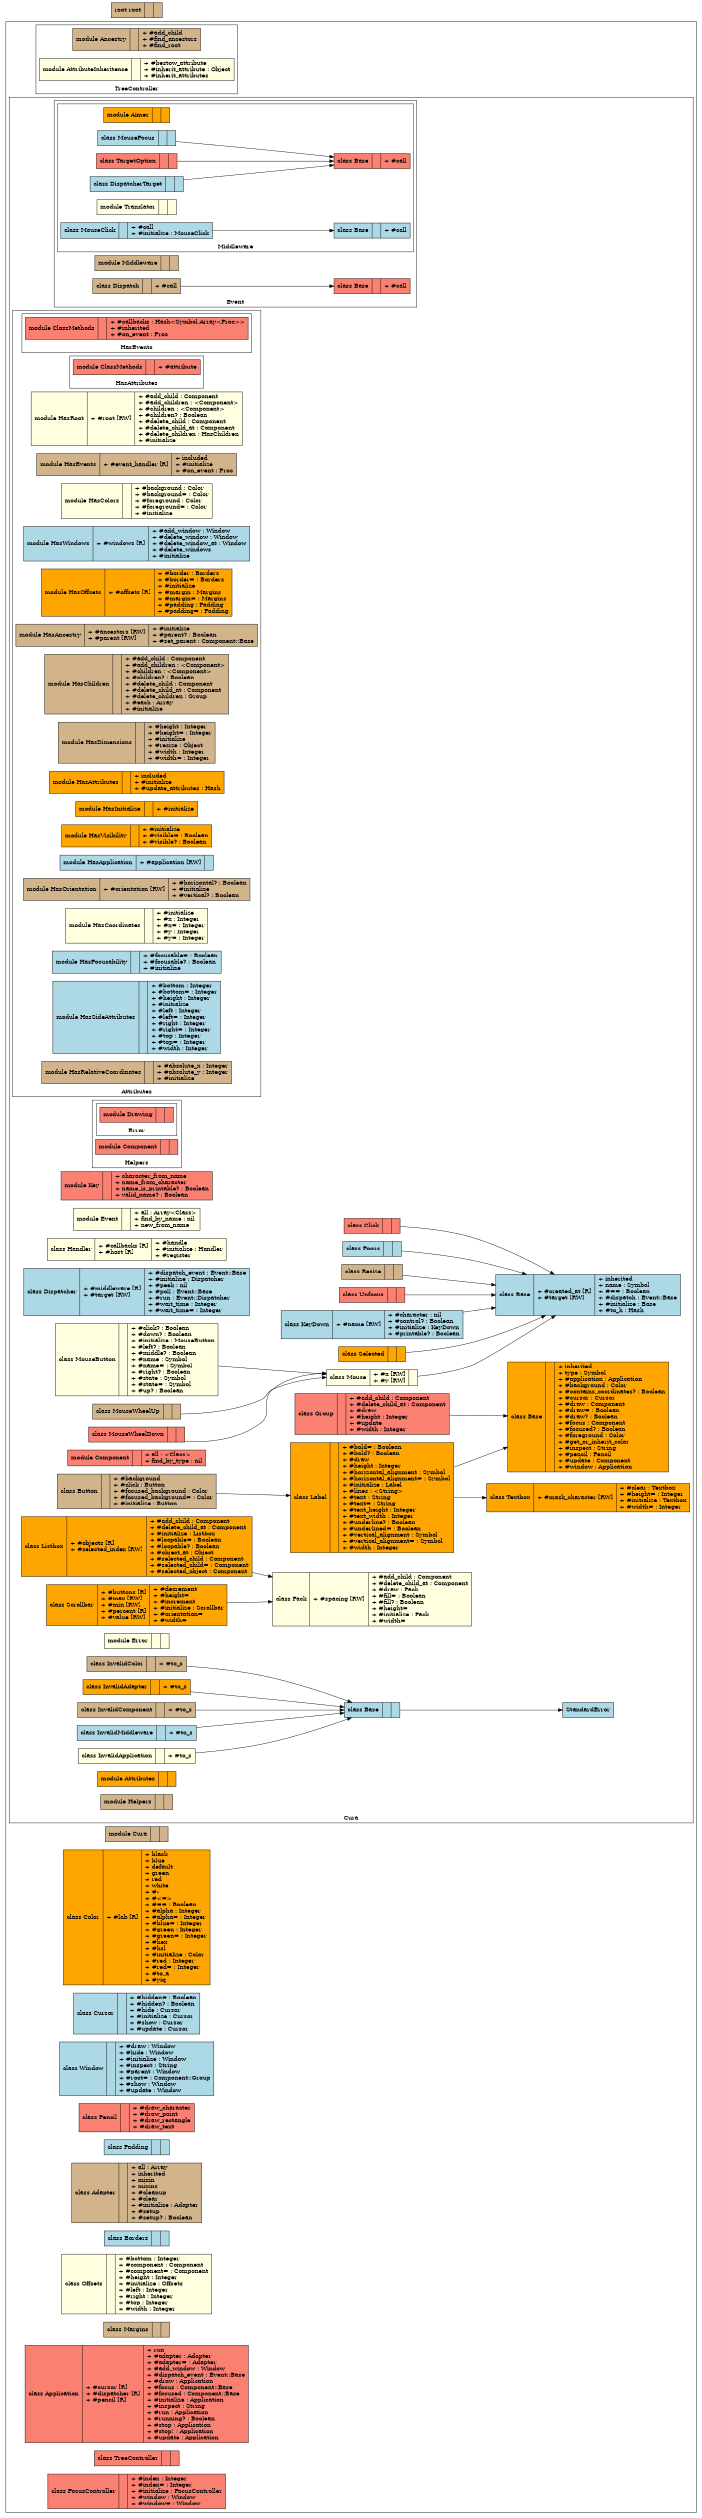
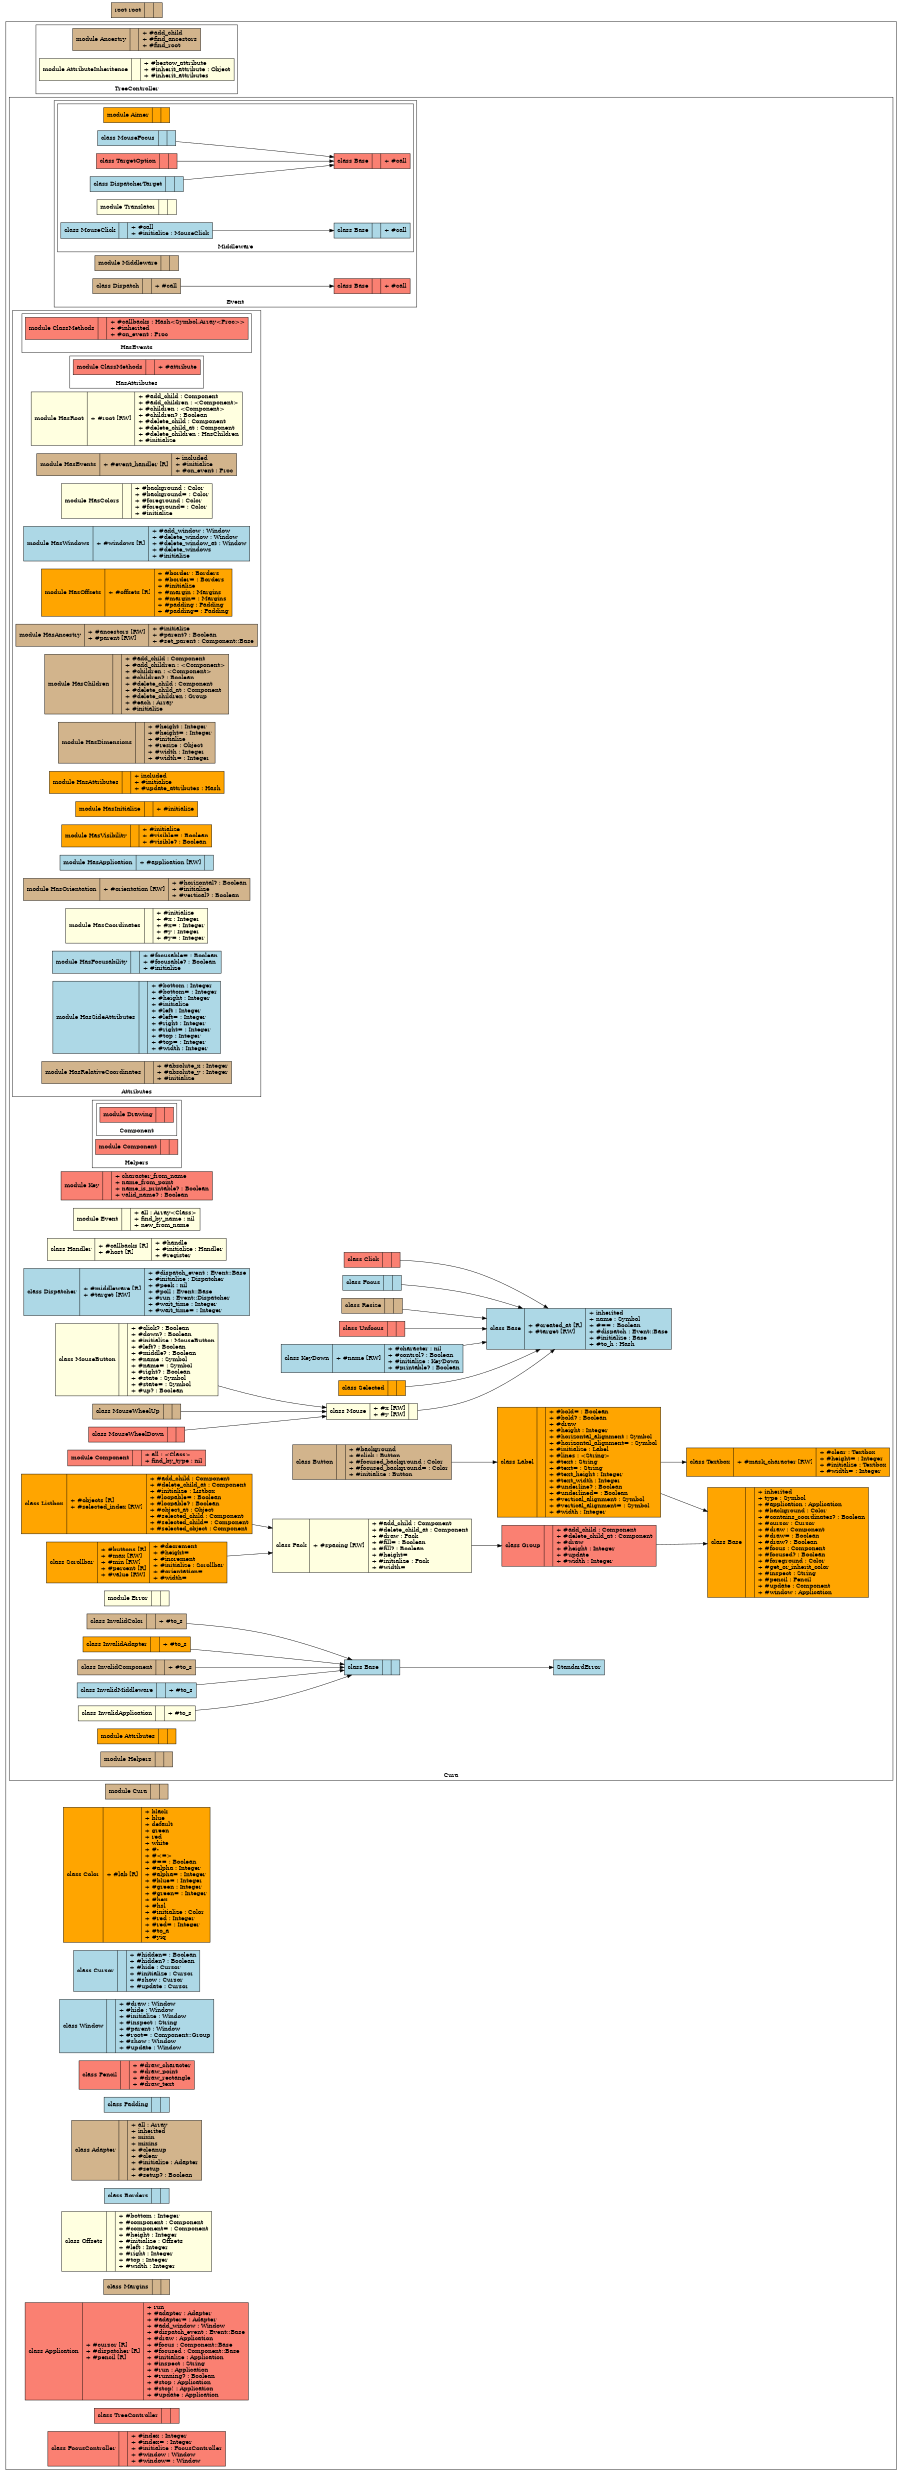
cluster "Error": label "Error" -> "Component"
node "module Key": text "+ name_from_character" -> "+ name_from_point"
edge "class Pack" -> "class Group": added
